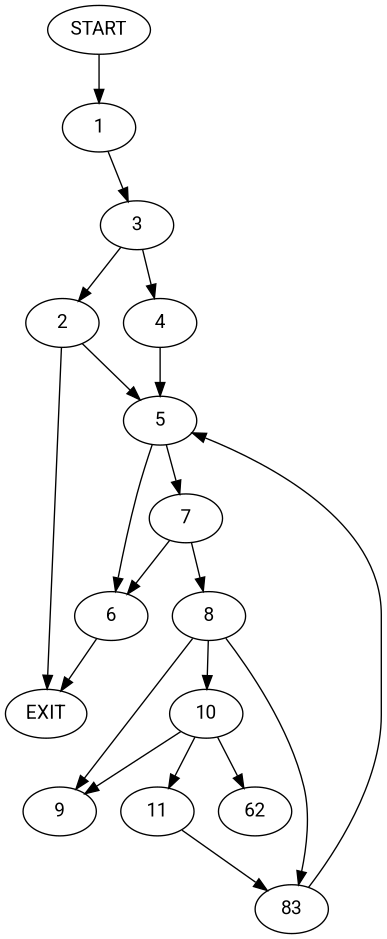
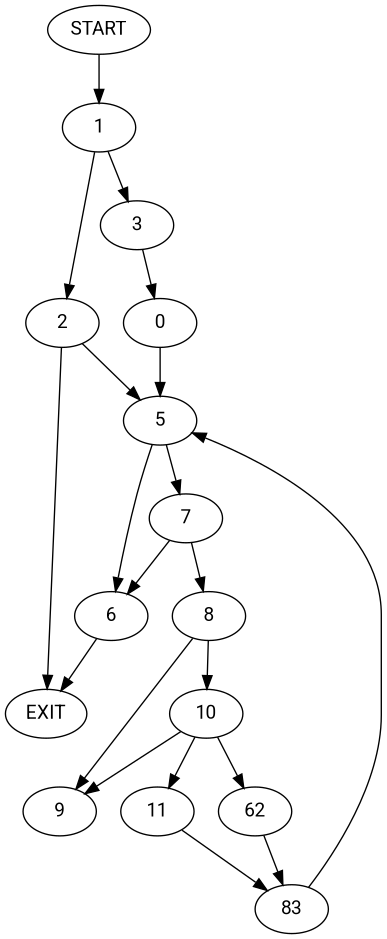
edge "3" -> "2": now "1" -> "2"
node "4": label "4" -> "0"
edge "8" -> "83": now "62" -> "83"
